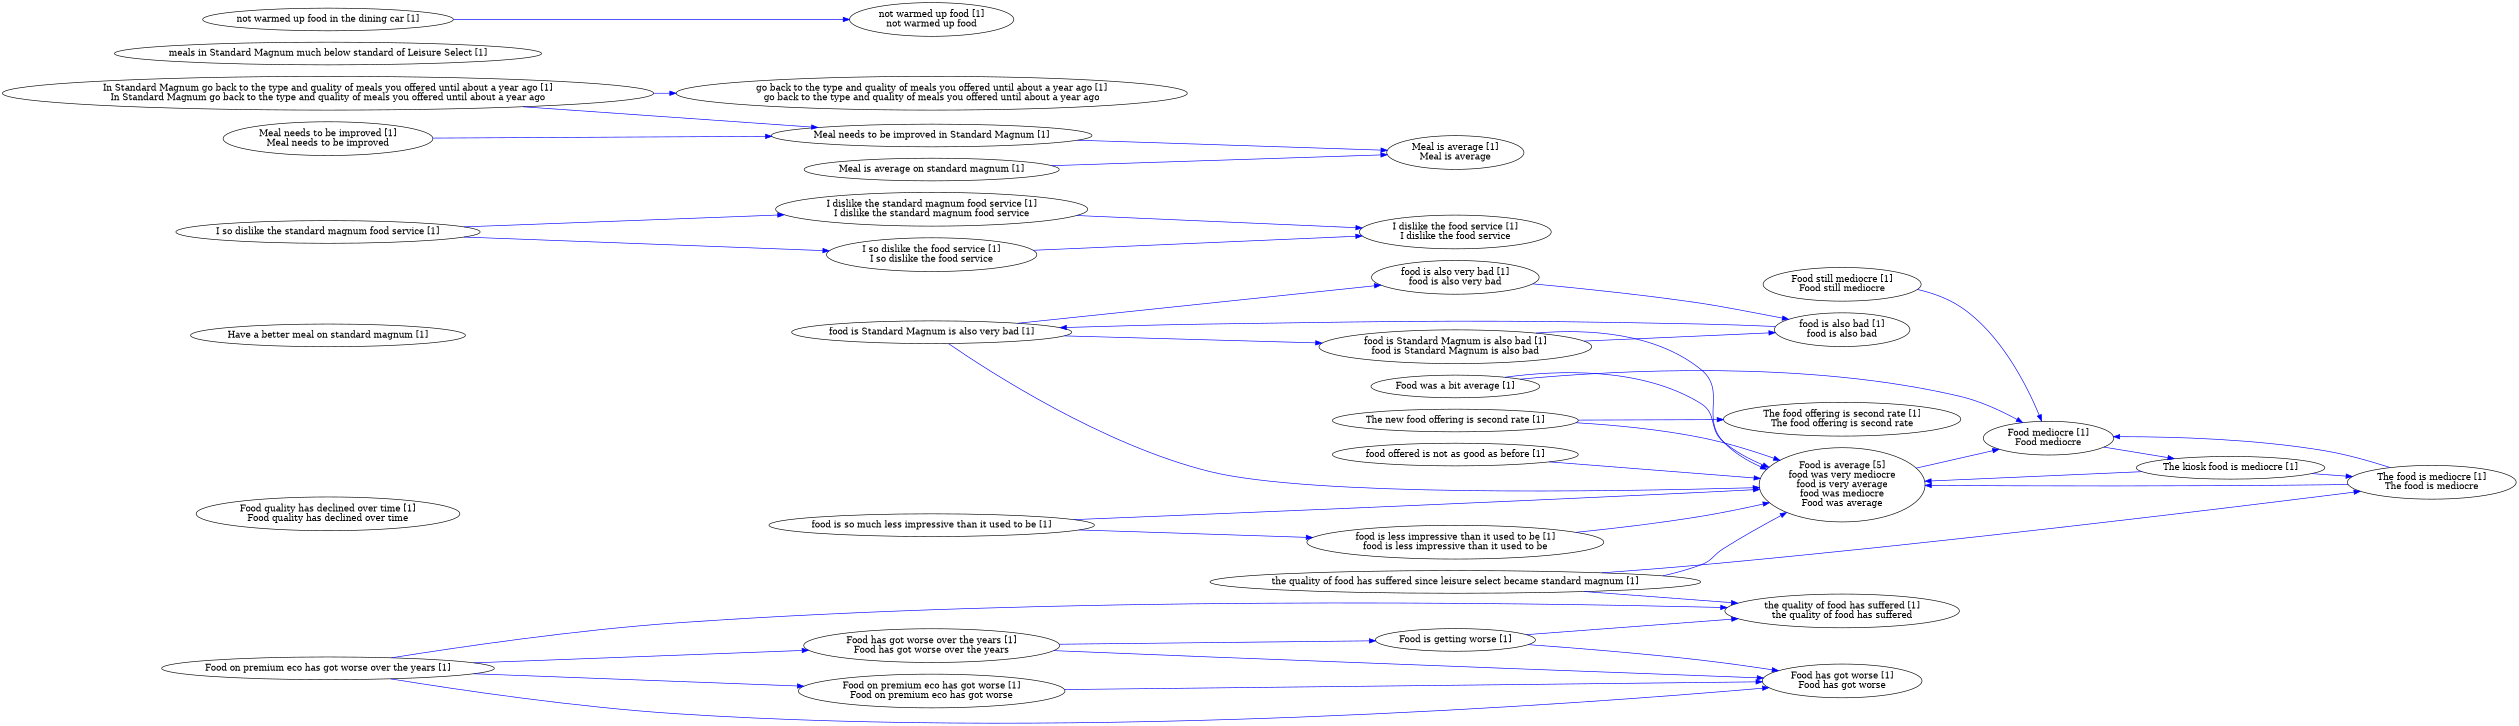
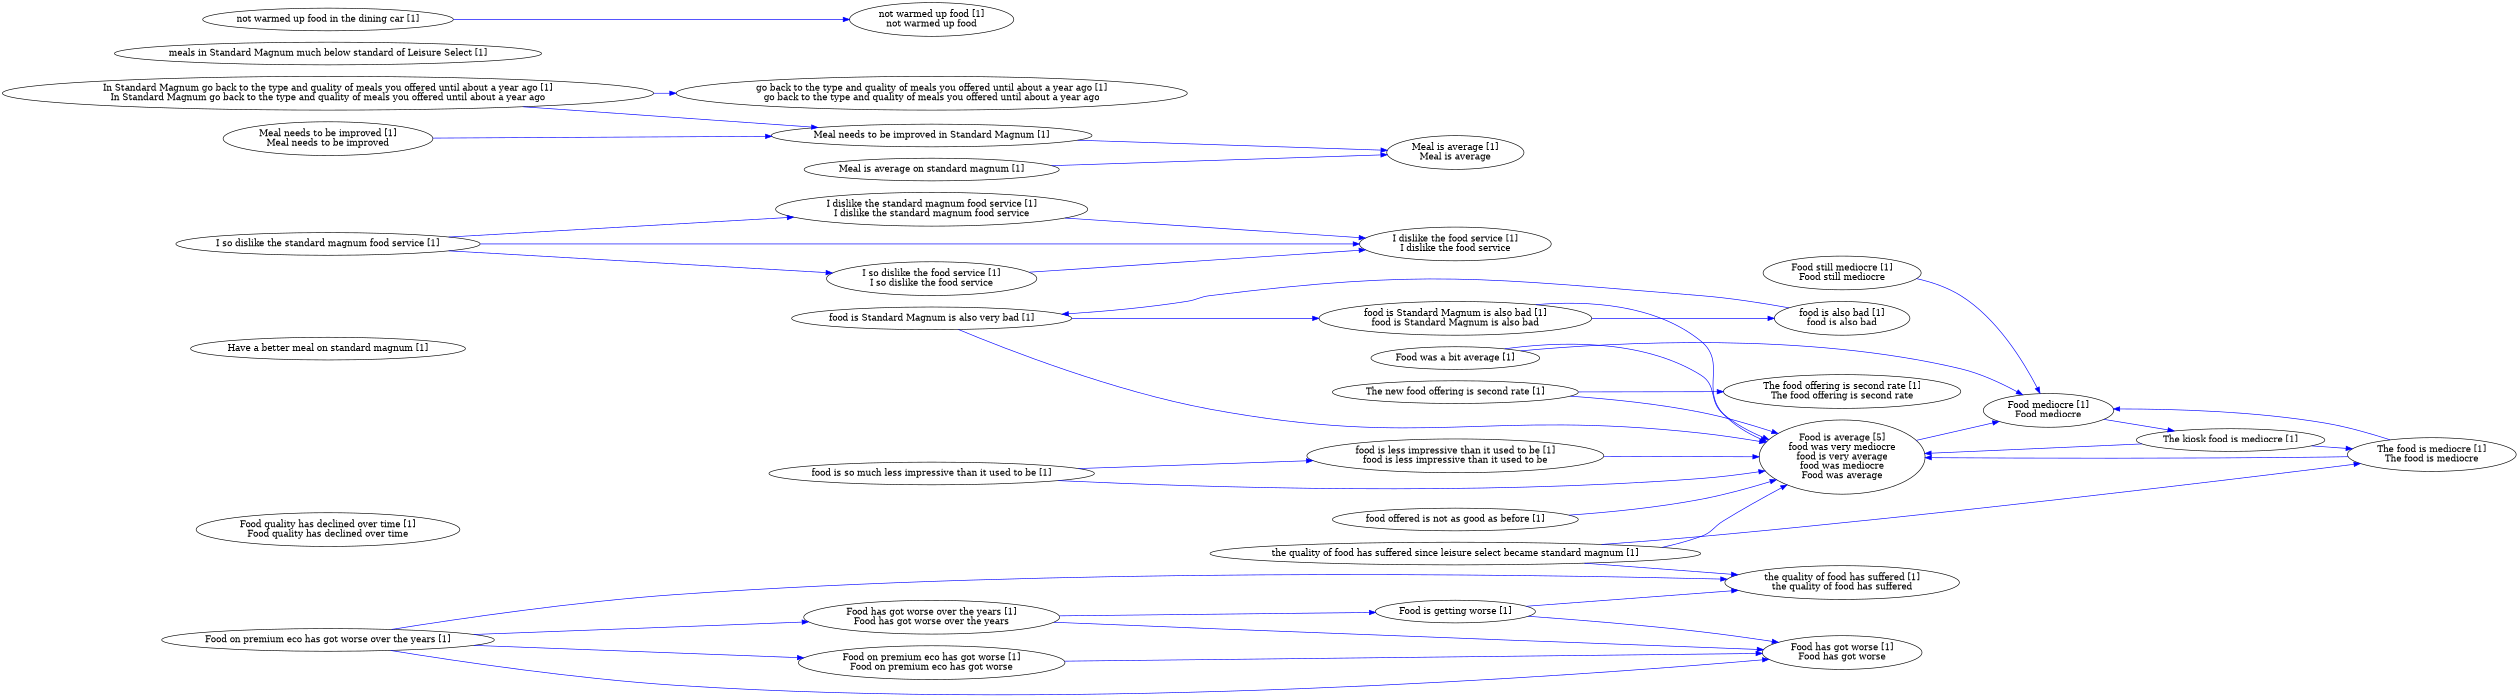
edge "I so dislike the standard magnum food service [1]" -> "I dislike the food service [1] I dislike the food service": added
node "food is also very bad [1] food is also very bad": removed
